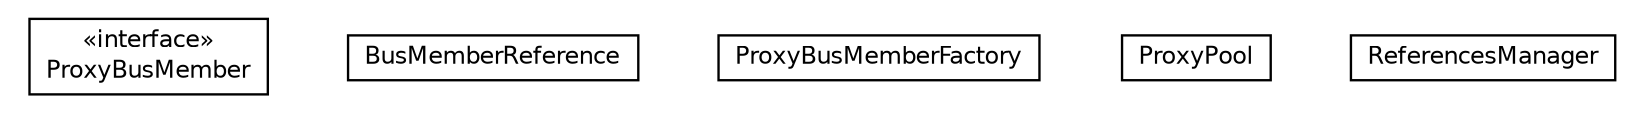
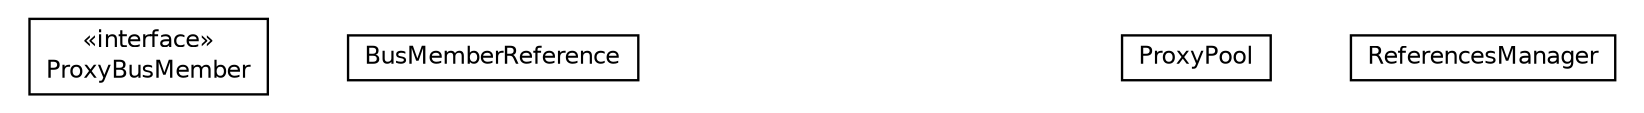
node "ProxyBusMemberFactory": removed
